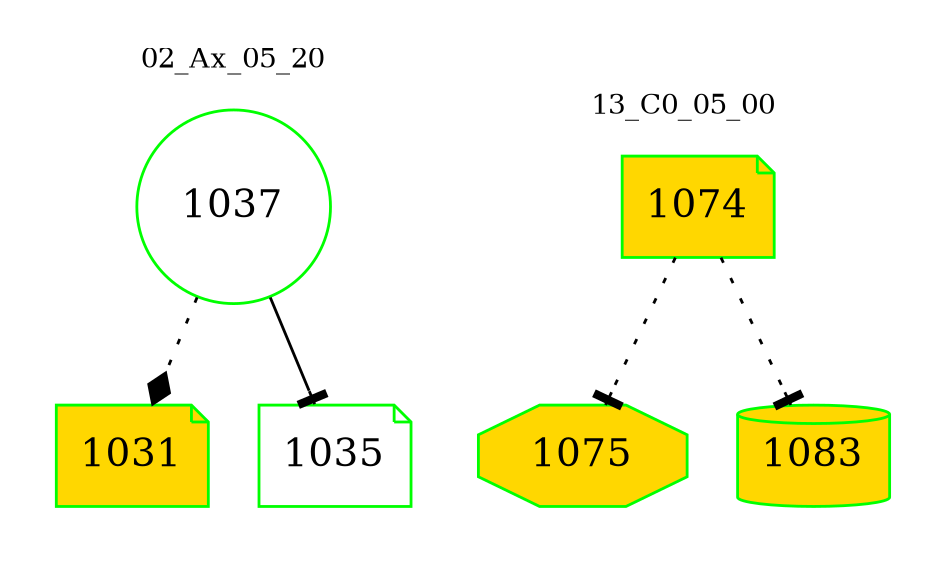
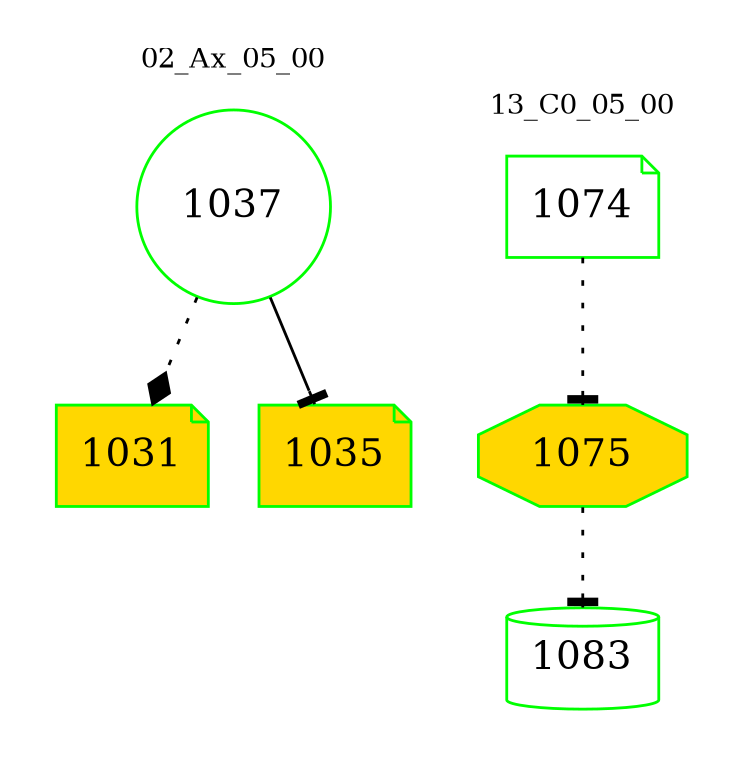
cluster "02_Ax_05_20": label "02_Ax_05_20" -> "02_Ax_05_00"
node "1074": fillcolor gold -> white
edge "1074" -> "1083": now "1075" -> "1083"
node "1035": fillcolor white -> gold
node "1083": fillcolor gold -> white
